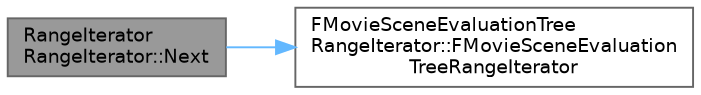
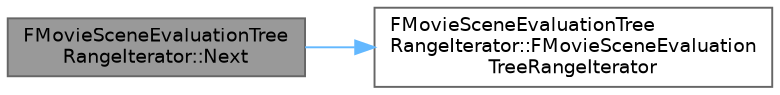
node "RangeIterator RangeIterator::Next": label "RangeIterator RangeIterator::Next" -> "FMovieSceneEvaluationTree RangeIterator::Next"
